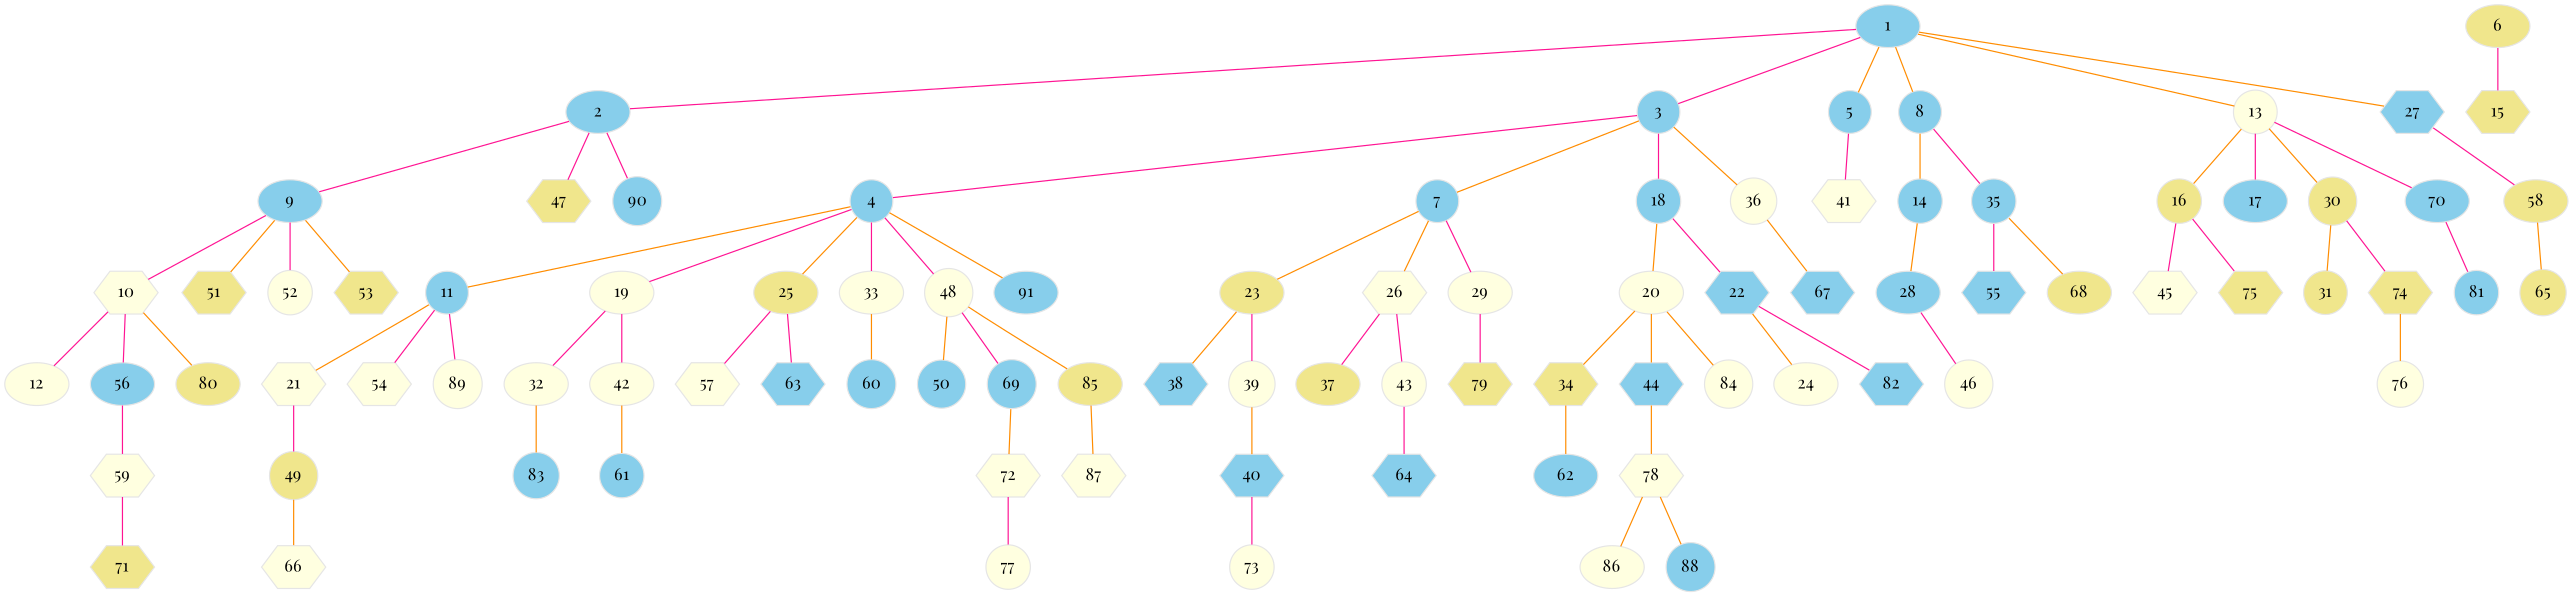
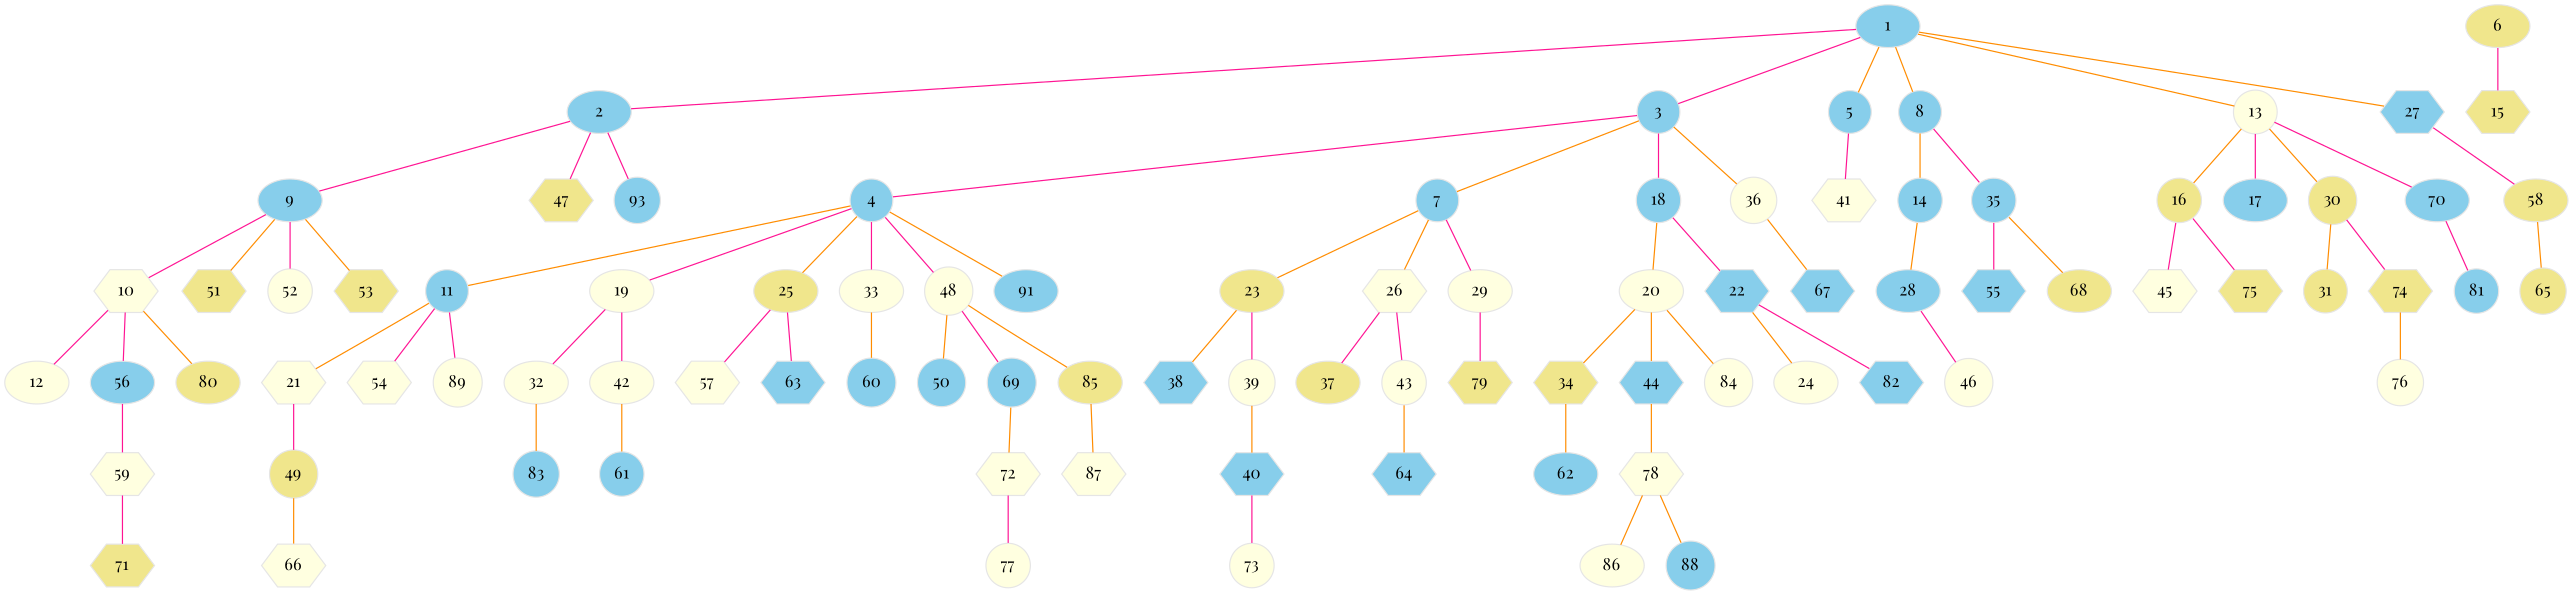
node "90": label "90" -> "93"
edge "43" -- "64": color deeppink -> darkorange
